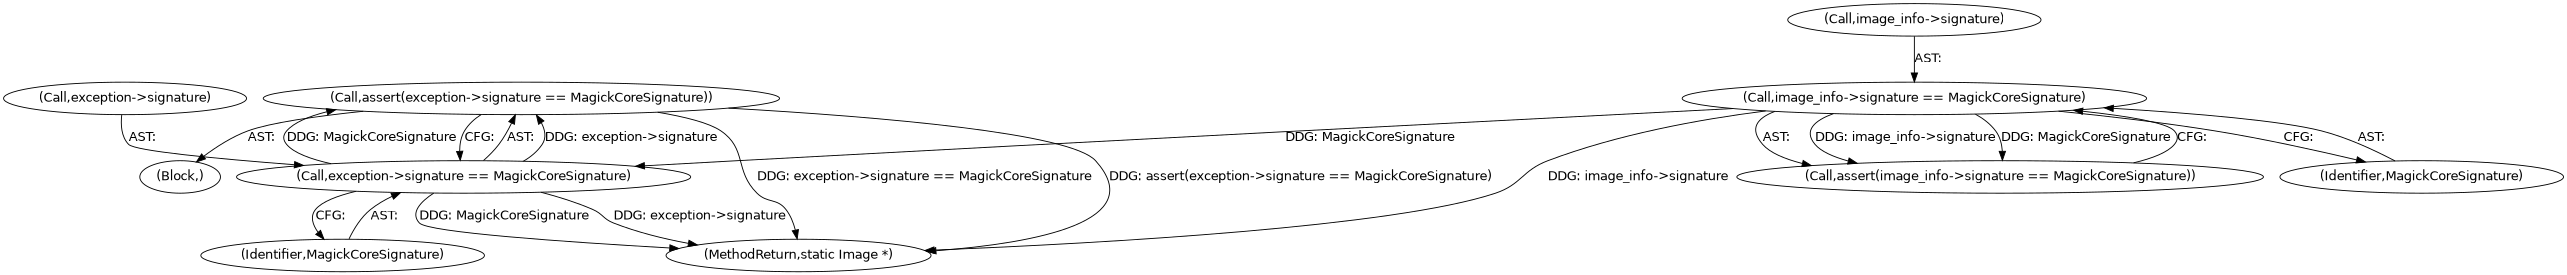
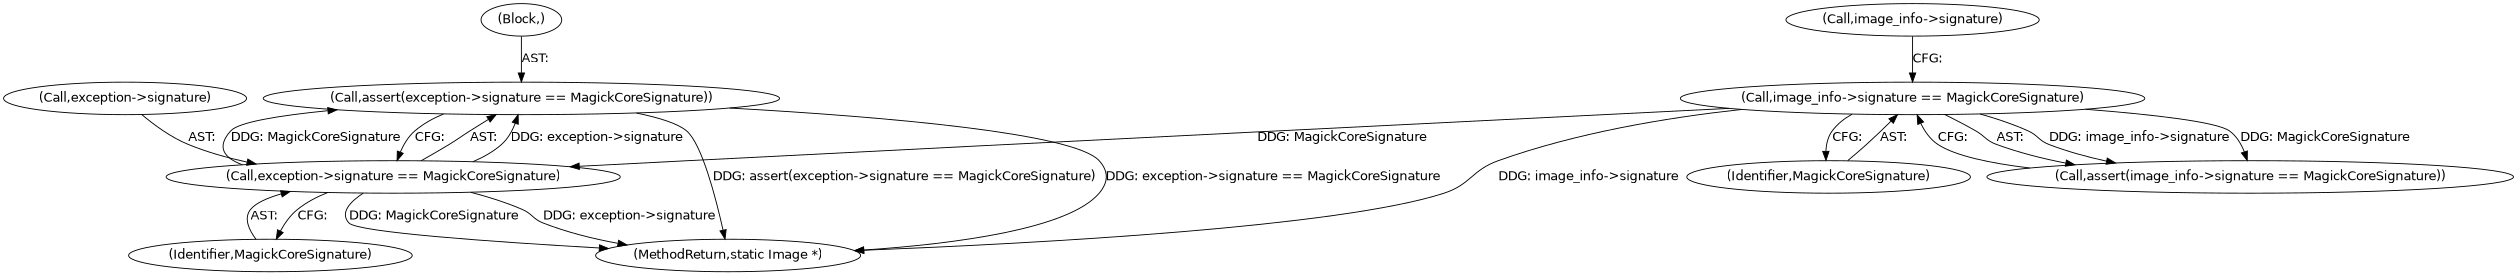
edge "(Call,image_info->signature)" -> "(Call,image_info->signature == MagickCoreSignature)": label "AST: " -> "CFG: "
edge "(Call,assert(exception->signature == MagickCoreSignature))" -> "(Block,)": reversed
